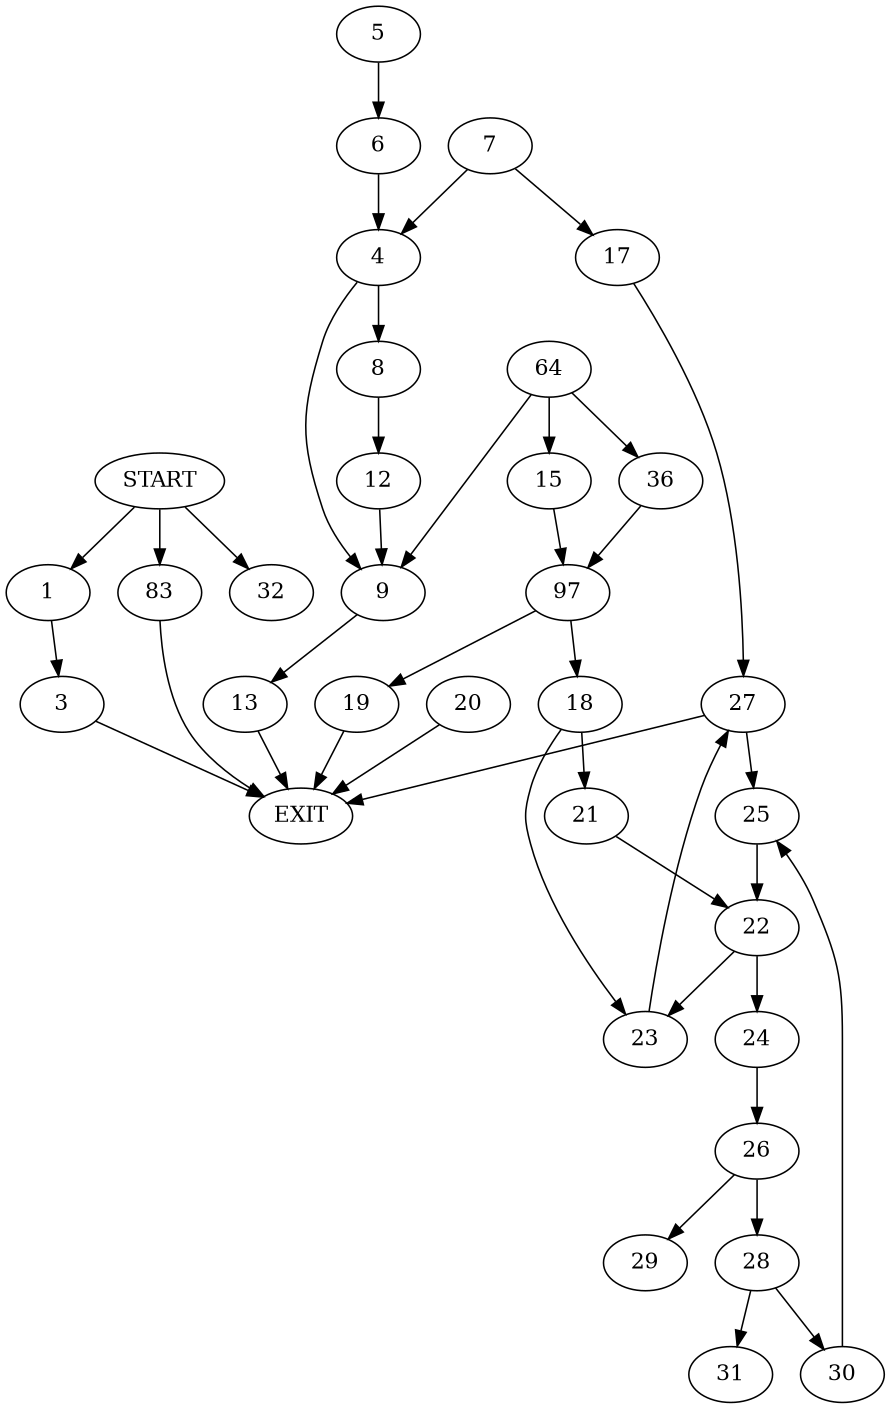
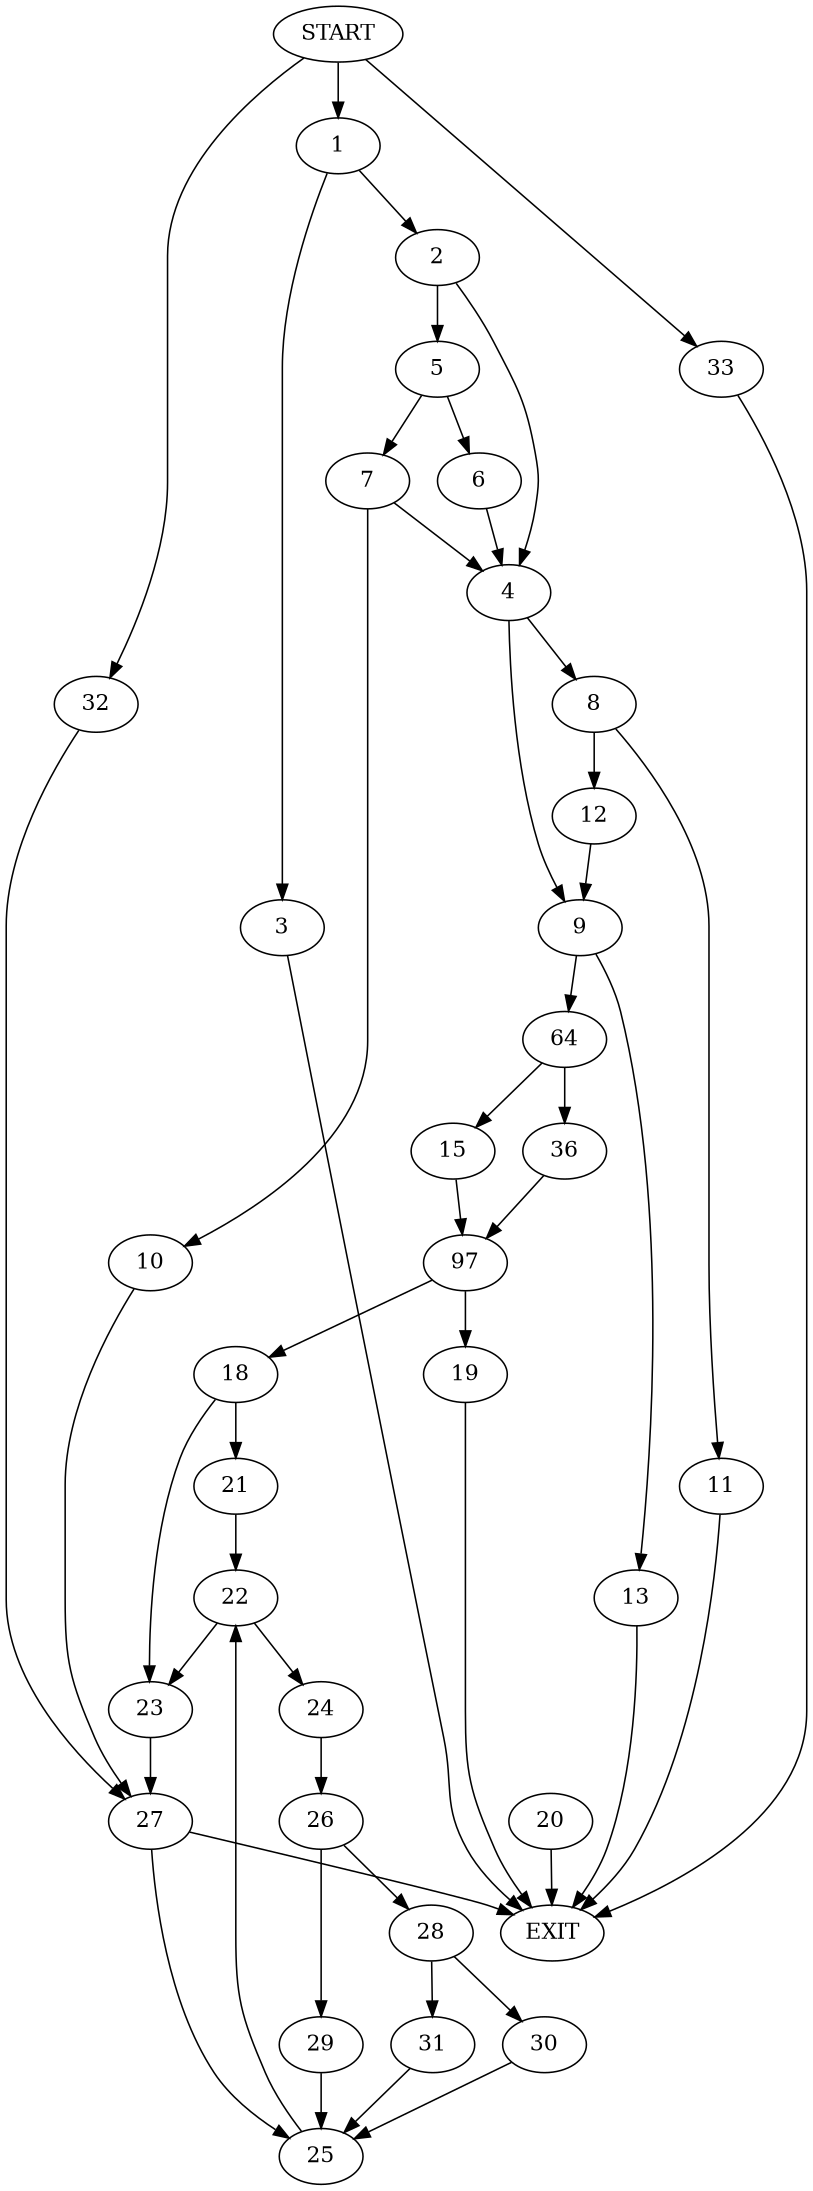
node "2": added
node "17": label "17" -> "10"
edge "5" -> "7": added
edge "64" -> "9": reversed
node "83": label "83" -> "33"
edge "32" -> "27": added
node "11": added
edge "29" -> "25": added
edge "31" -> "25": added
